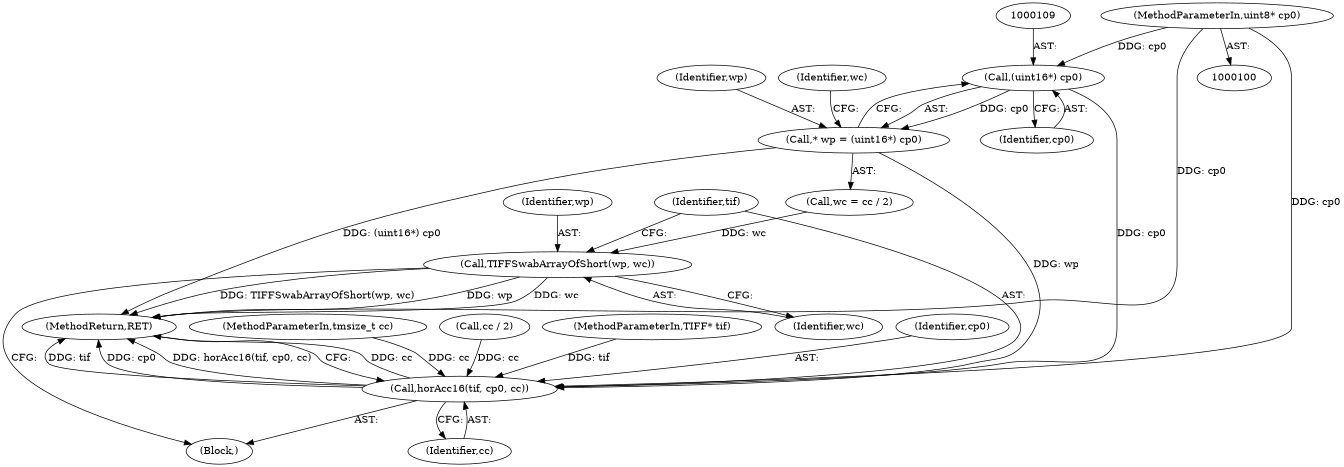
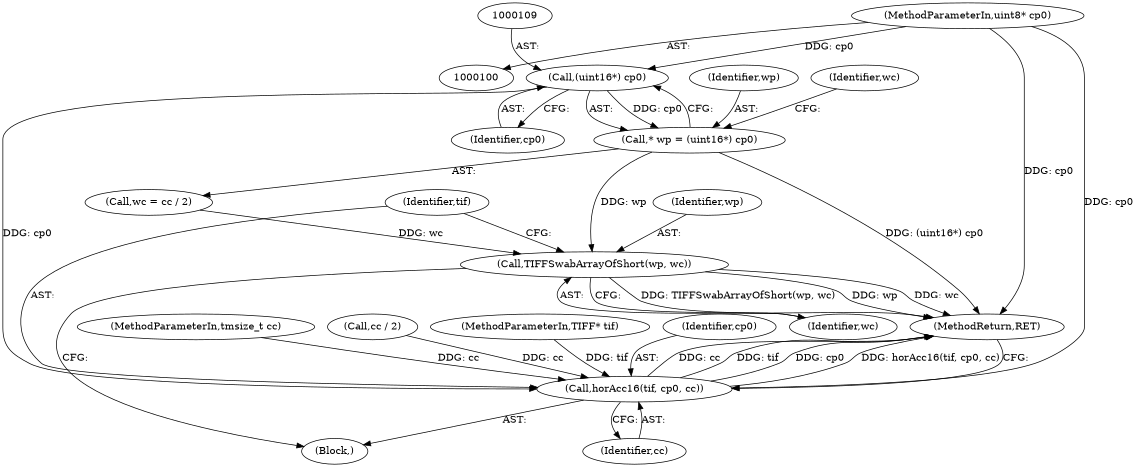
edge "(Call,* wp = (uint16*) cp0)" -> "(Call,horAcc16(tif, cp0, cc))": now "(Call,* wp = (uint16*) cp0)" -> "(Call,TIFFSwabArrayOfShort(wp, wc))"
